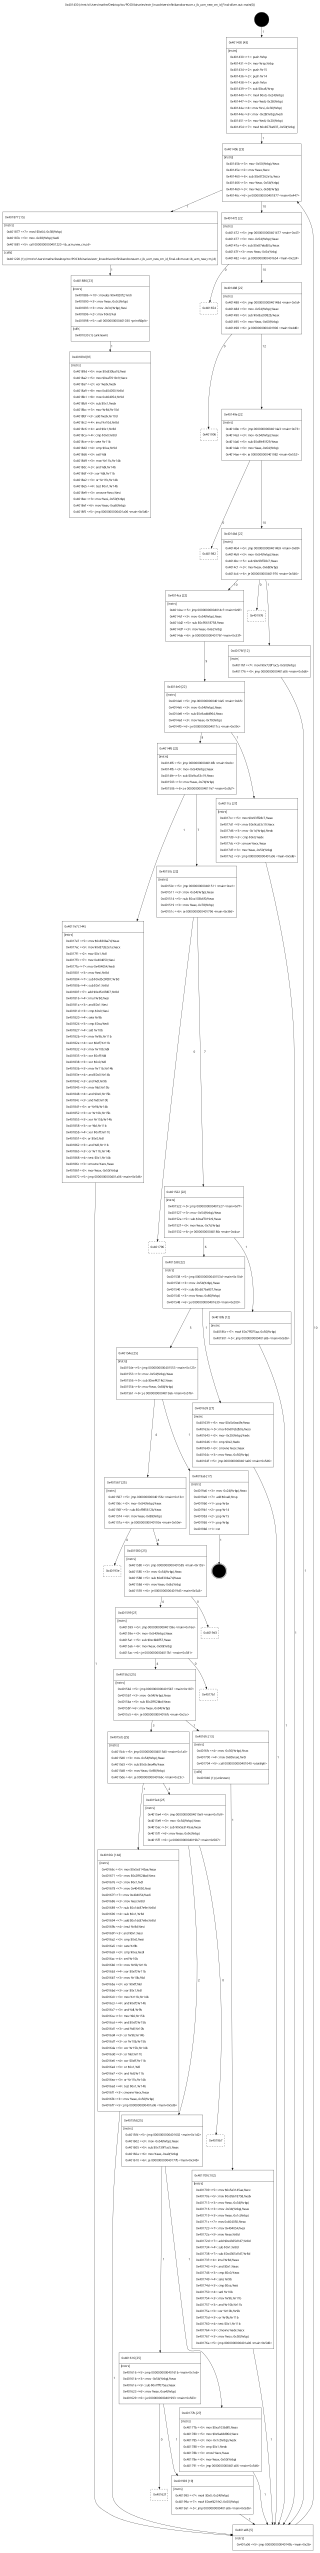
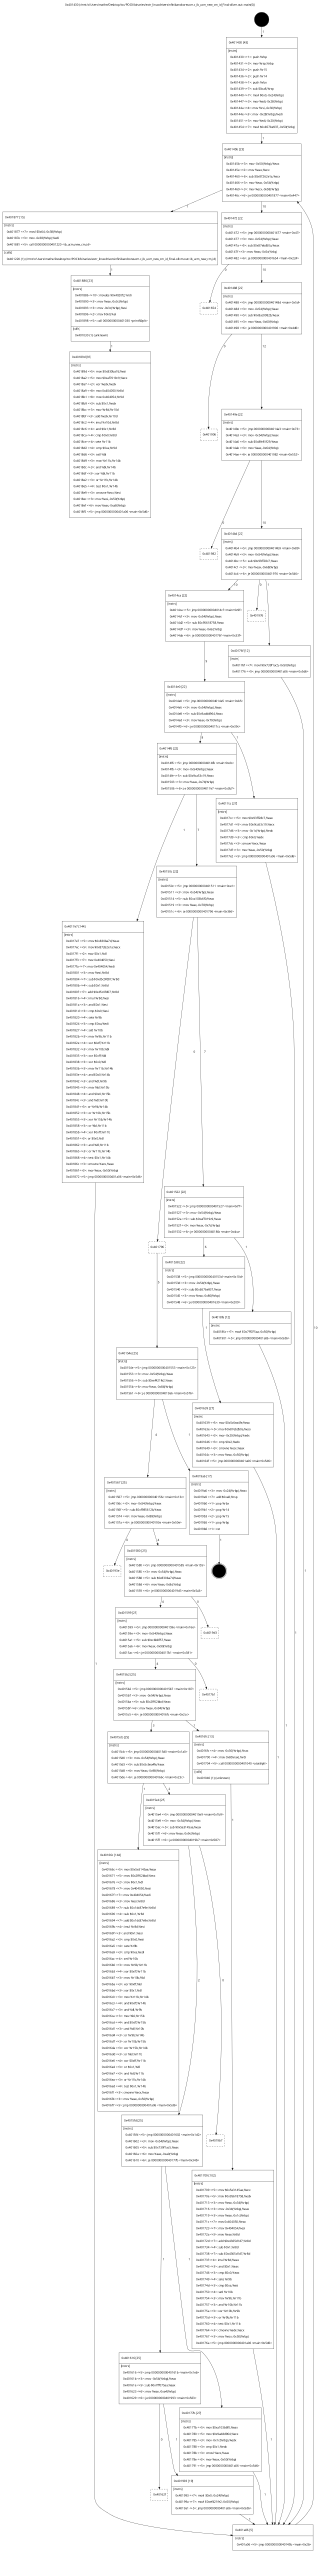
edge "0x401538 [22]" -> "0x40154e [25]": now "0x401796" -> "0x40154e [25]"
edge "0x40166c [144]" -> "0x401a06 [5]": removed, label "1"
